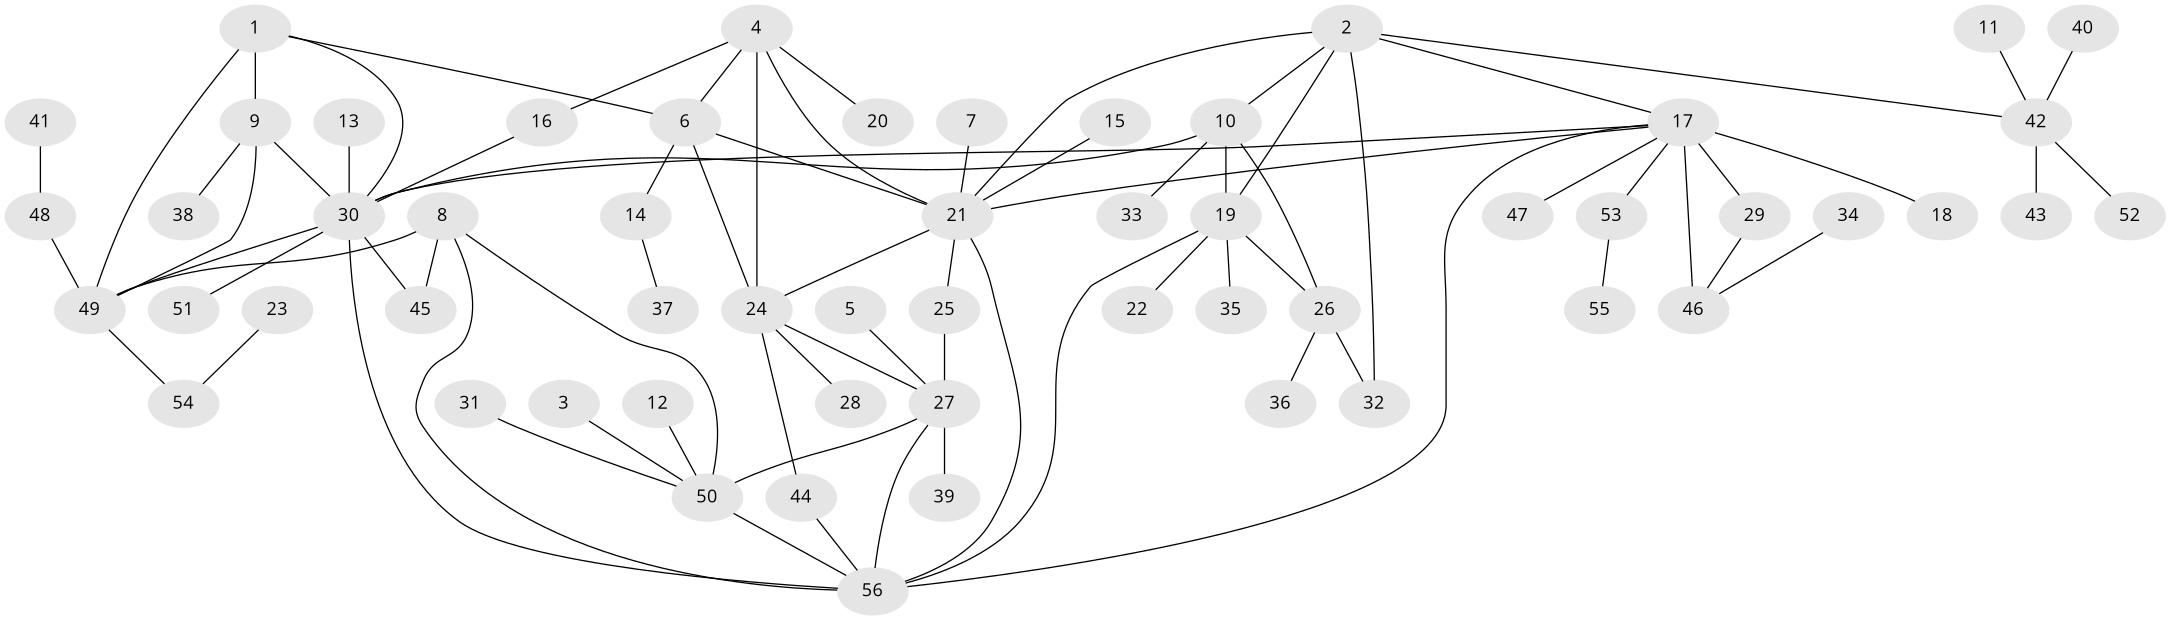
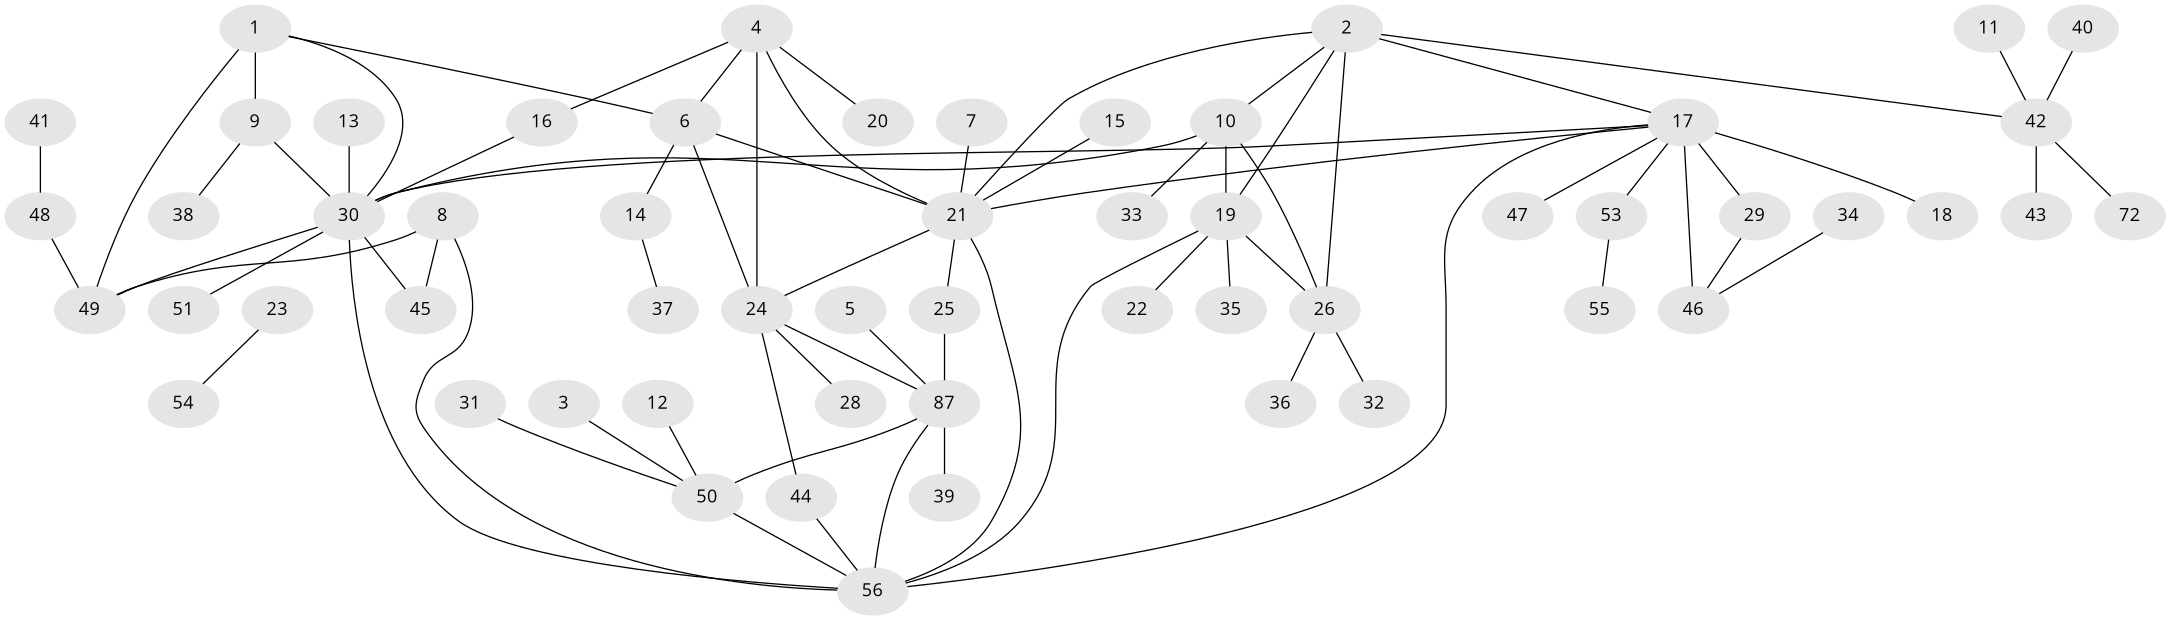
edge "2" -- "32": now "2" -- "26"
node "52": label "52" -> "72"
edge "9" -- "49": removed
edge "8" -- "50": removed
edge "49" -- "54": removed
node "27": label "27" -> "87"
